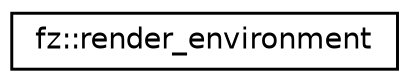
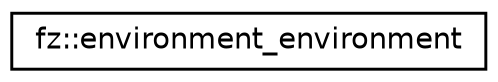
node "fz::render_environment": label "fz::render_environment" -> "fz::environment_environment"
